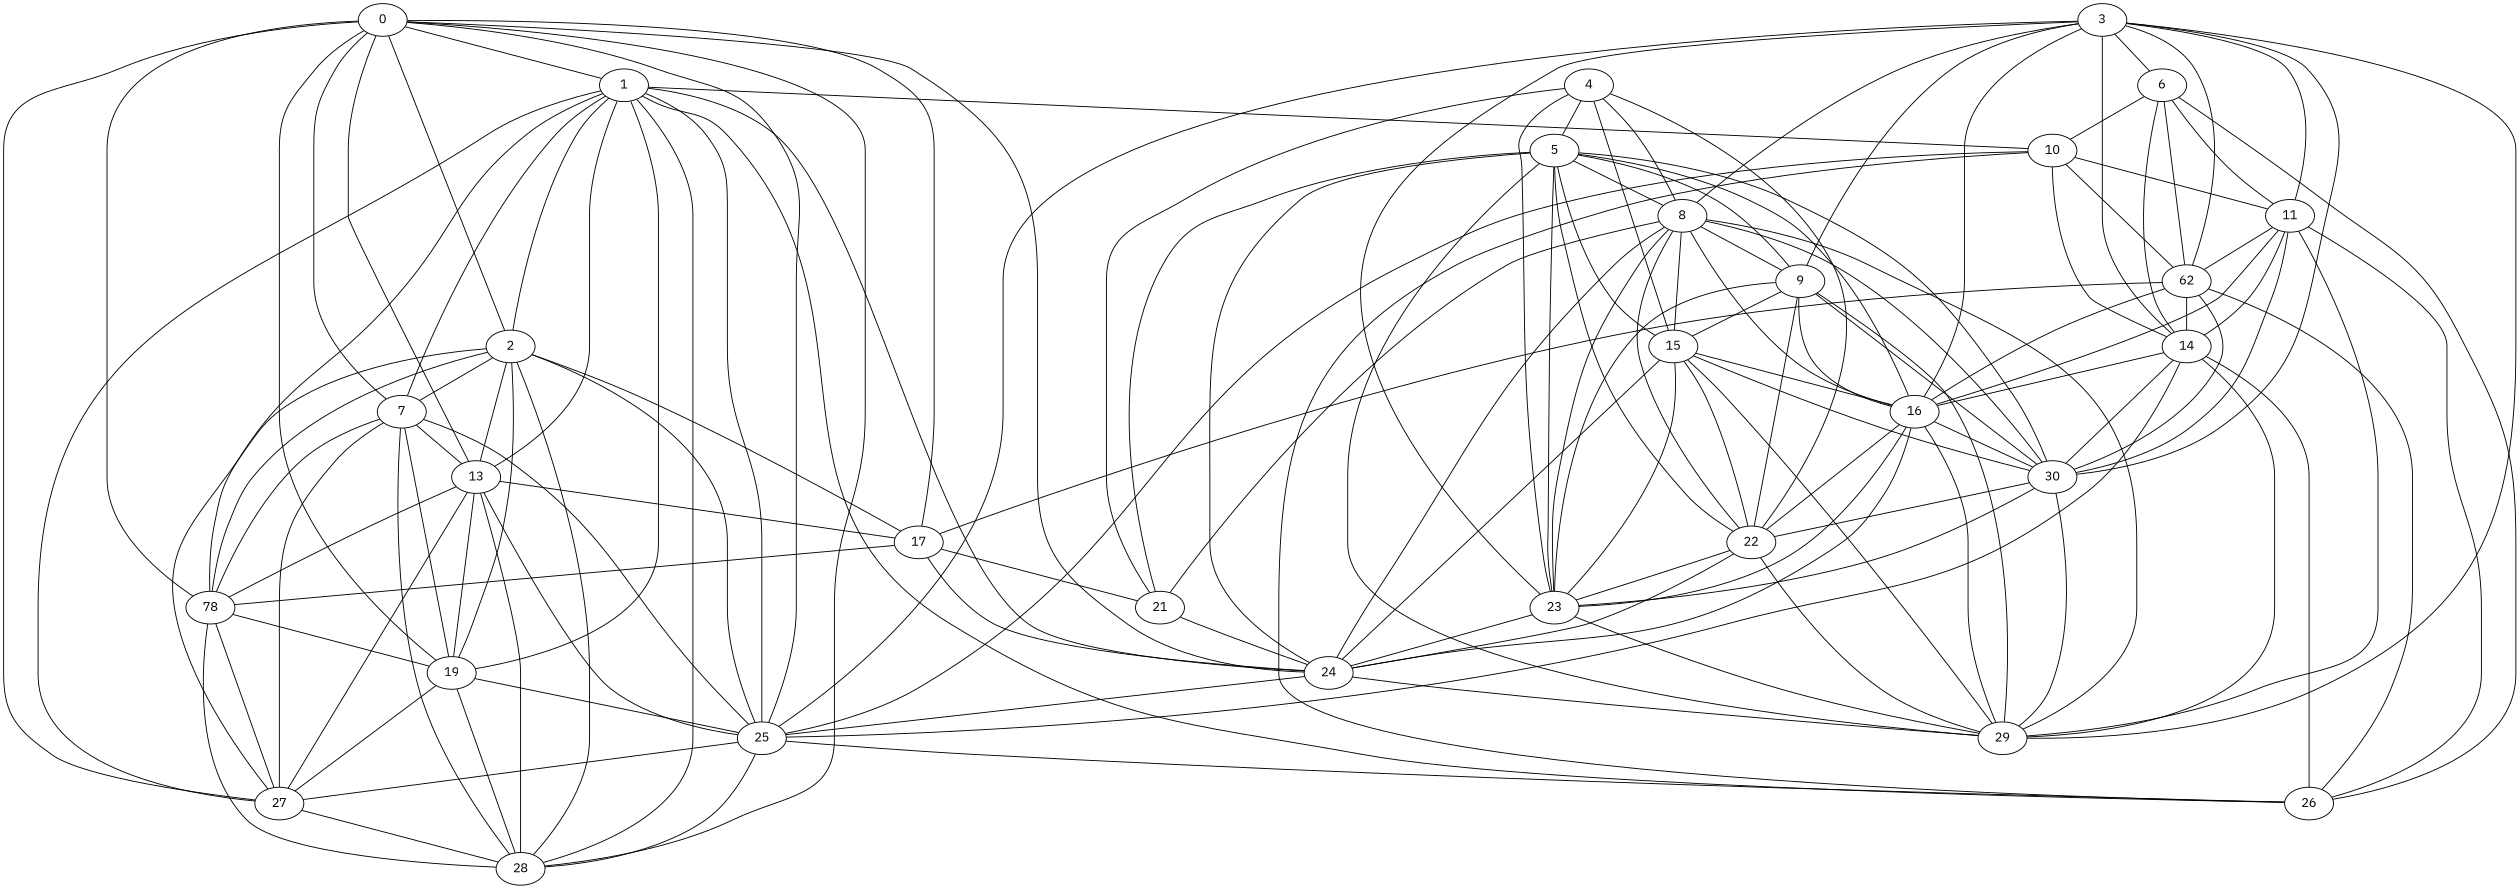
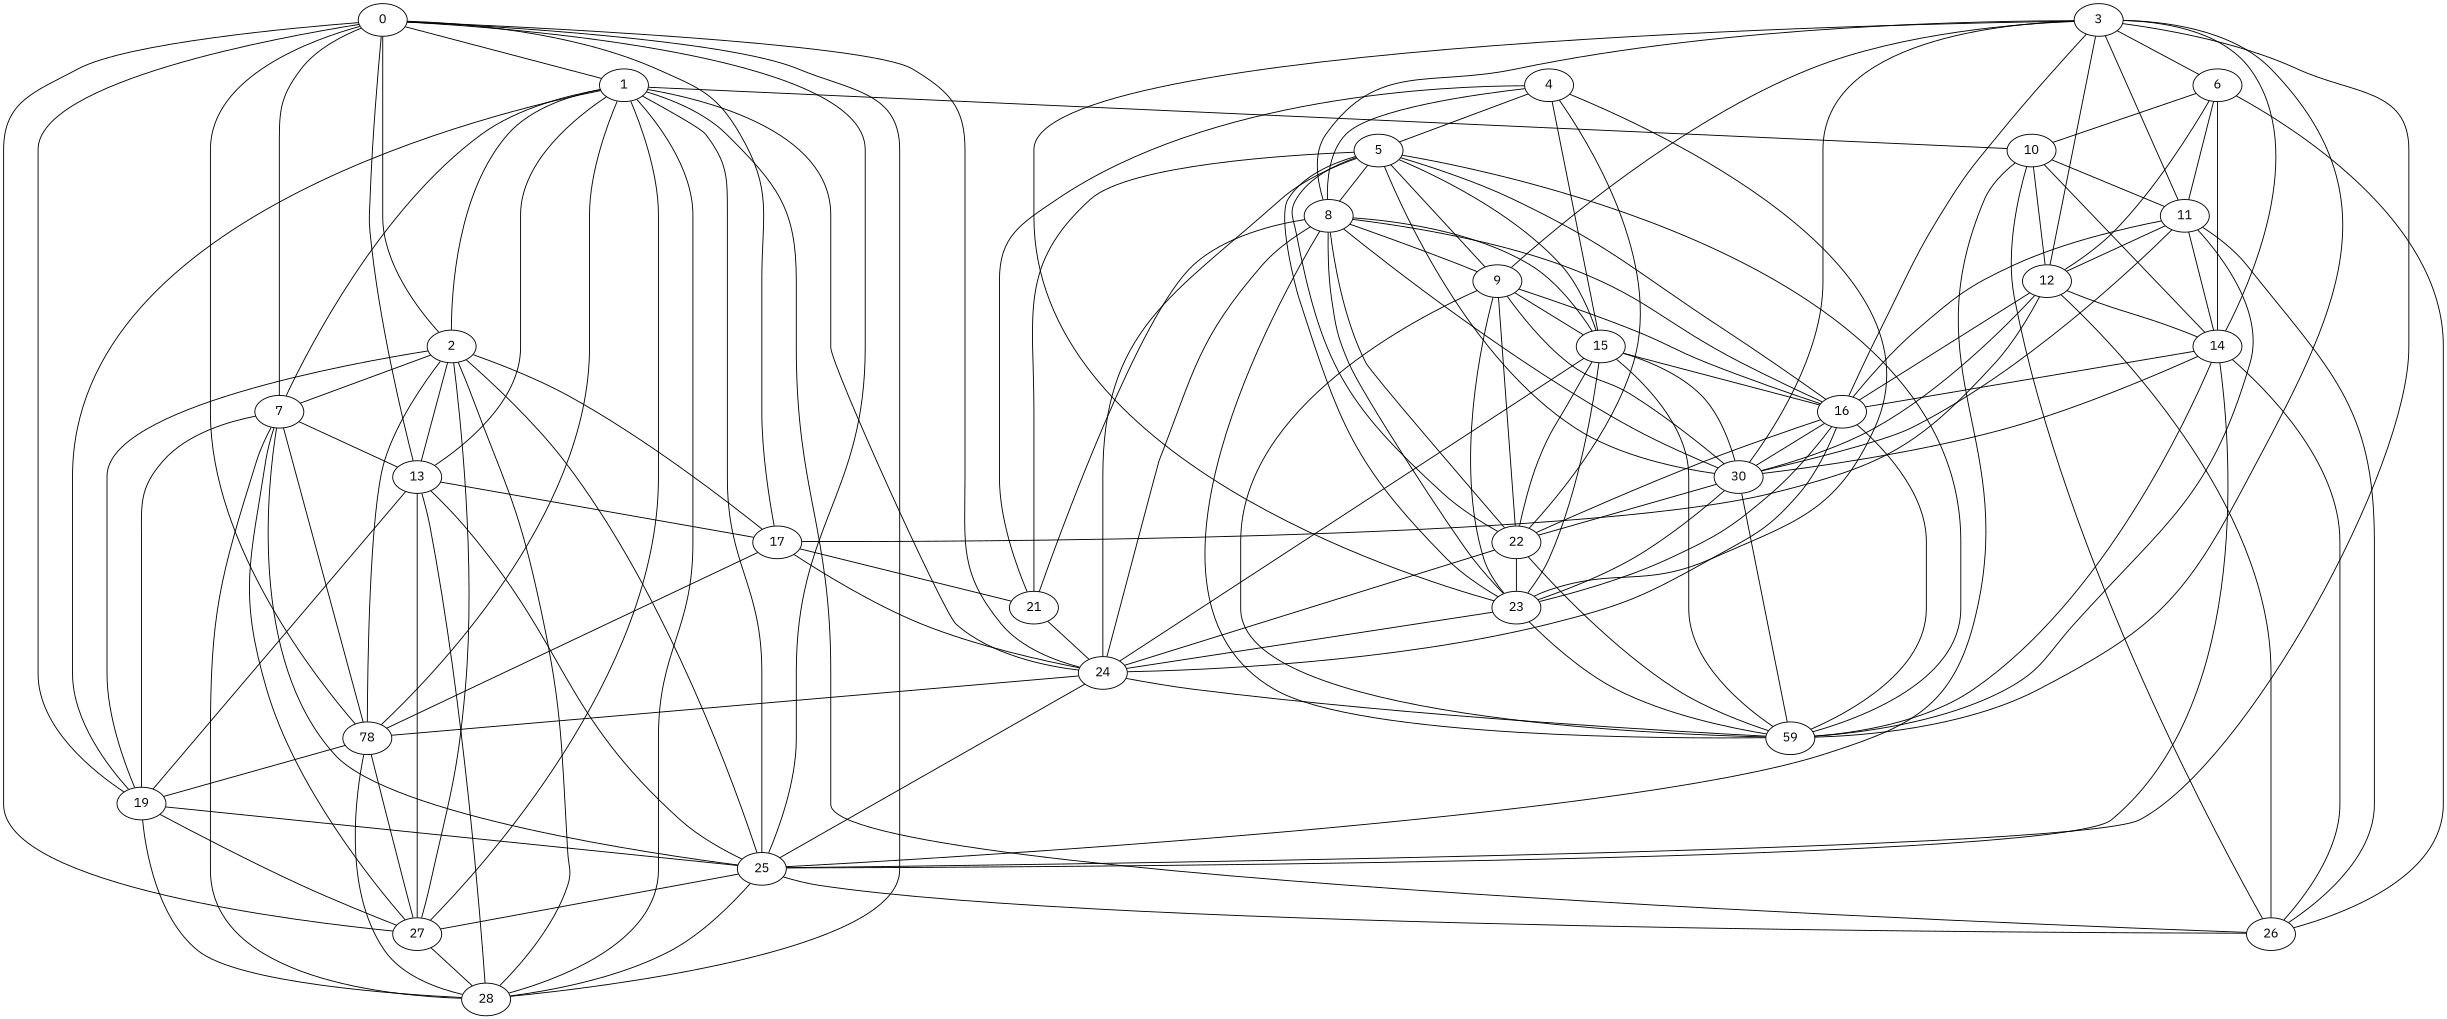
node "62": label "62" -> "12"
edge "13" -- "78": now "24" -- "78"
node "29": label "29" -> "59"
